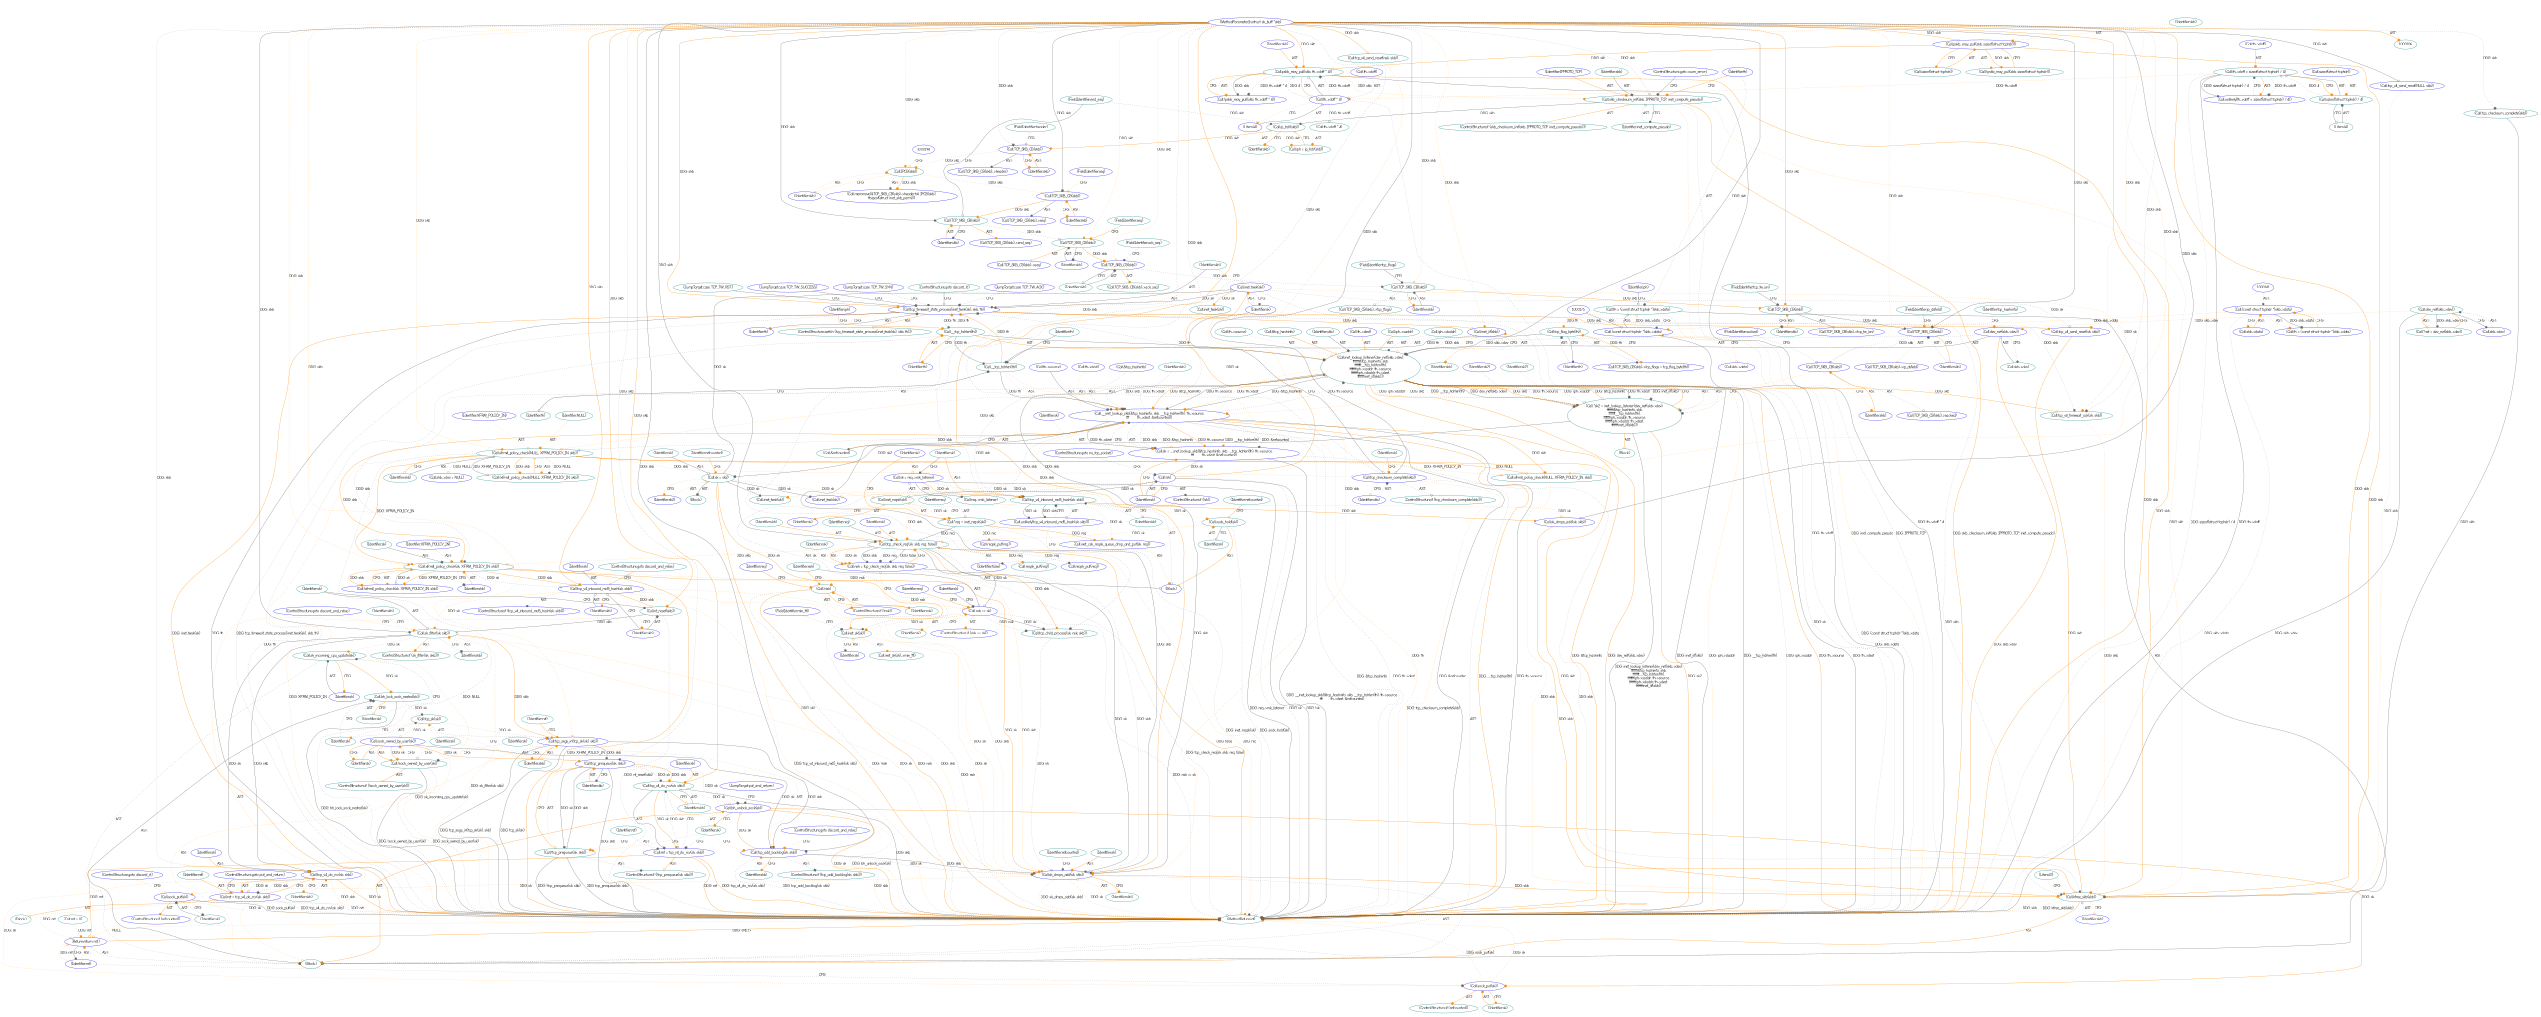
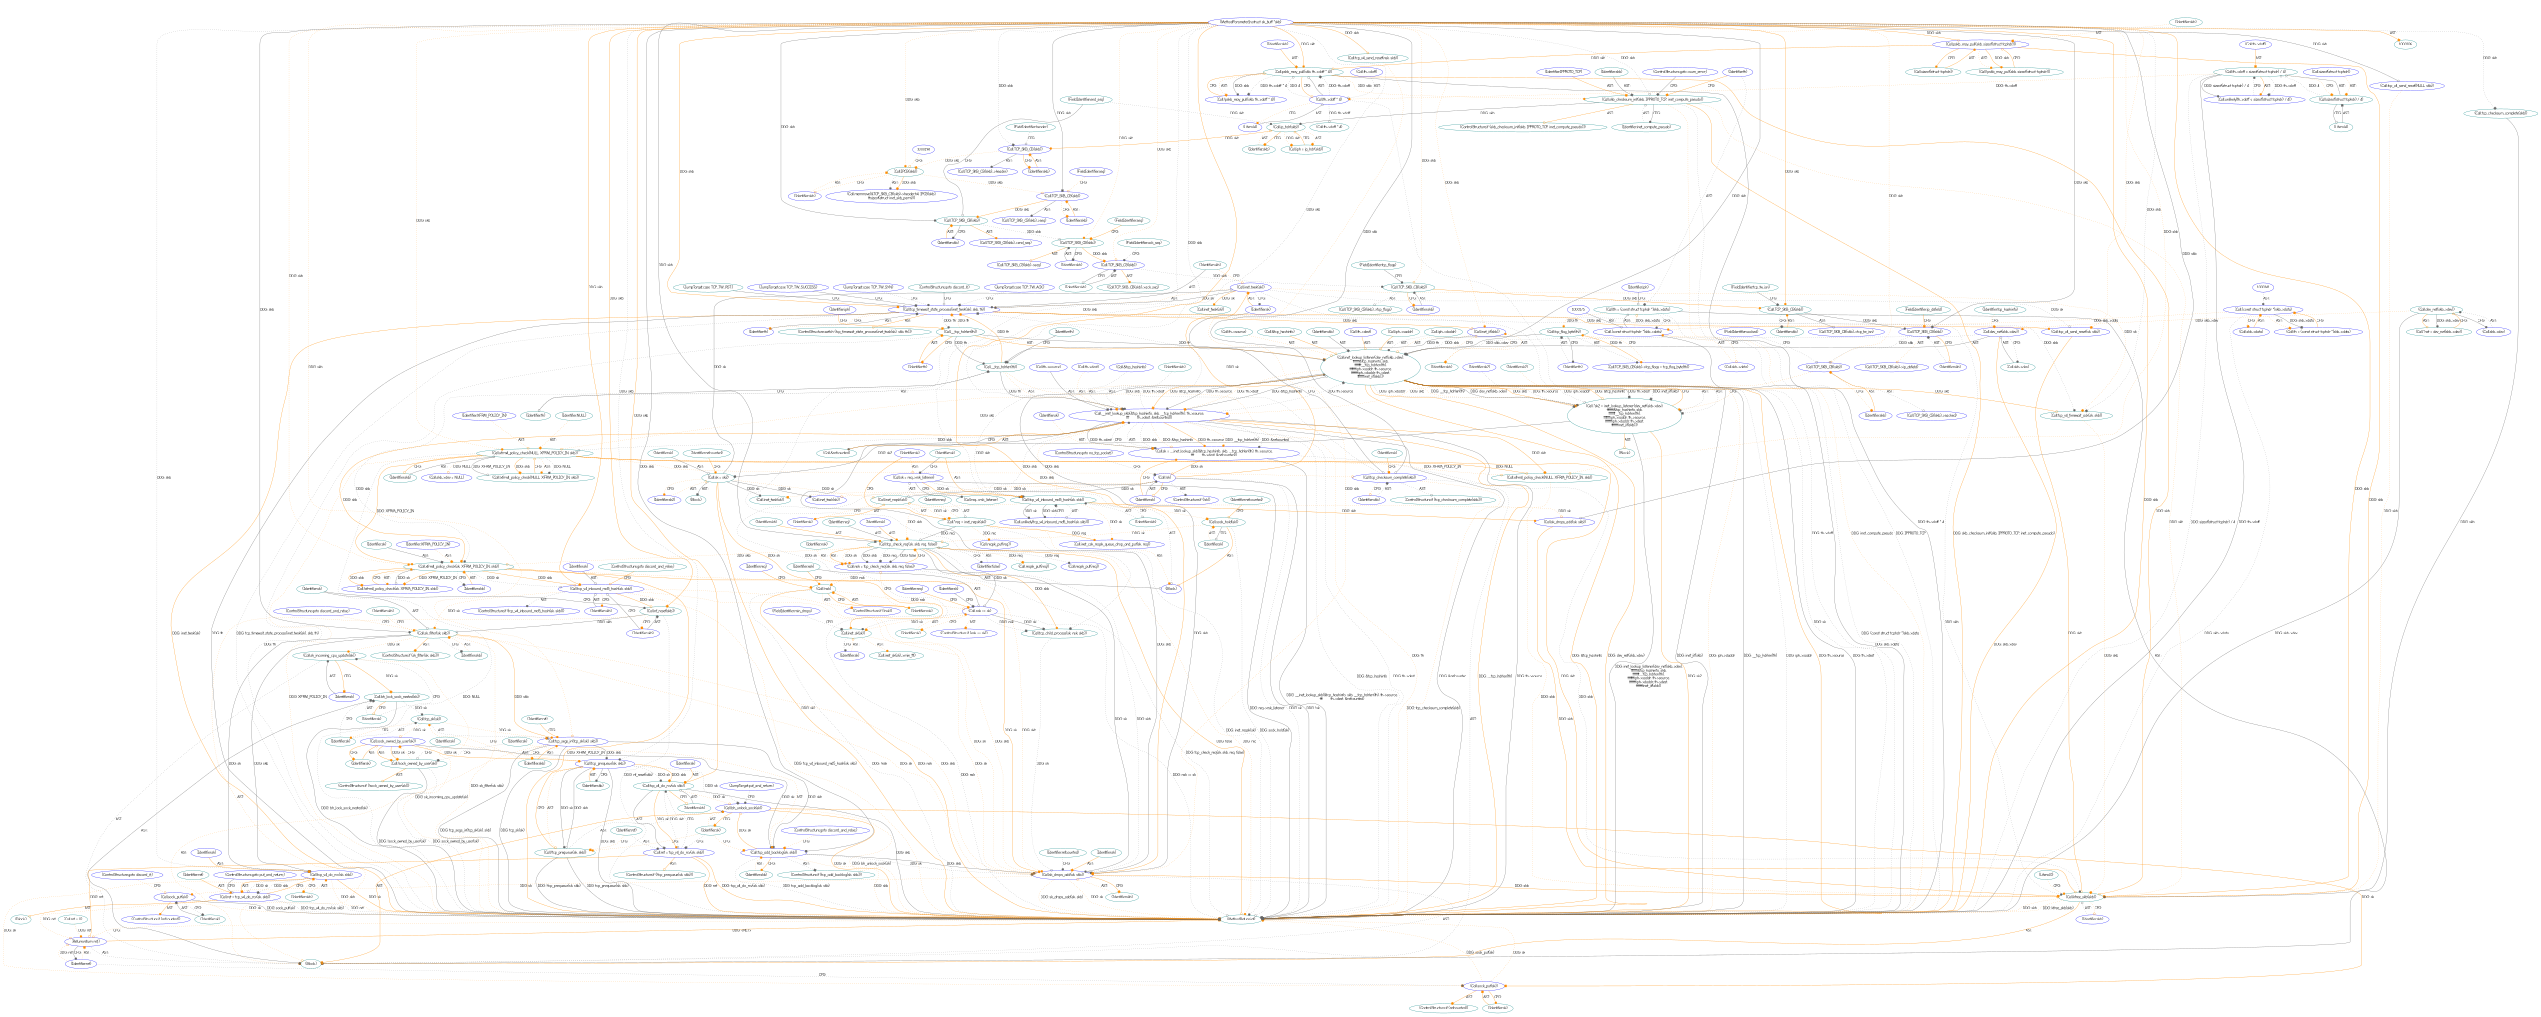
edge "(Call,th->doff < sizeof(struct tcphdr) / 4)" -> "(Call,sizeof(struct tcphdr) / 4)": style solid -> dotted
edge "(Call,!sk)" -> "(Call,inet_sk(sk))": label "AST: sk" -> "DDG: sk"
edge "(Call,unlikely(tcp_v4_inbound_md5_hash(sk, skb)))" -> "(Identifier,false)": now "(Call,tcp_check_req(sk, skb, req, false))" -> "(Identifier,false)"
node "(FieldIdentifier,min_ttl)": label "(FieldIdentifier,min_ttl)" -> "(FieldIdentifier,min_drops)"
edge "(Call,!tcp_prequeue(sk, skb))" -> "(ControlStructure,if (!tcp_prequeue(sk, skb)))": now "(Call,!tcp_prequeue(sk, skb))" -> "(Call,bh_unlock_sock(sk))"
edge "(MethodReturn,int)" -> "(Return,return ret;)": label "NULL: " -> "CFG: "
